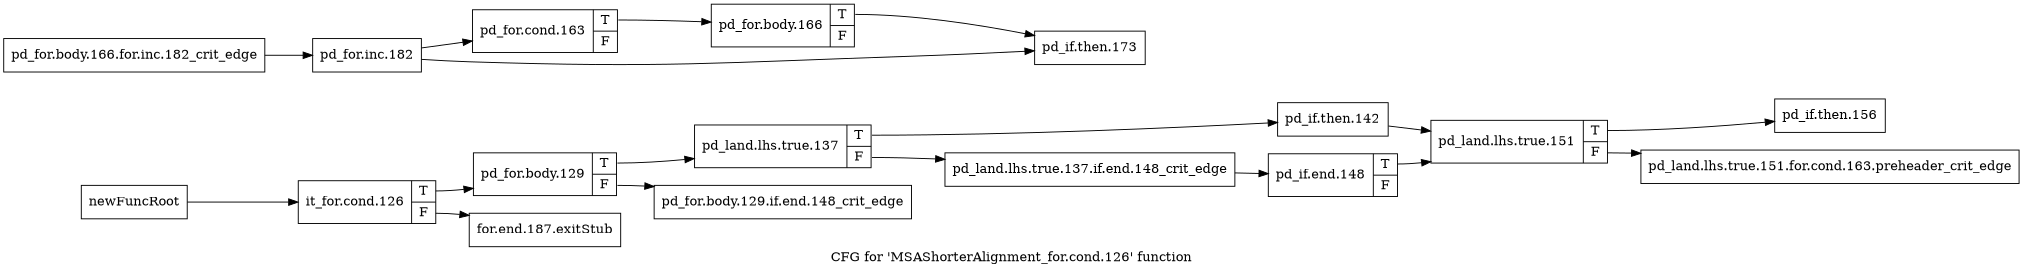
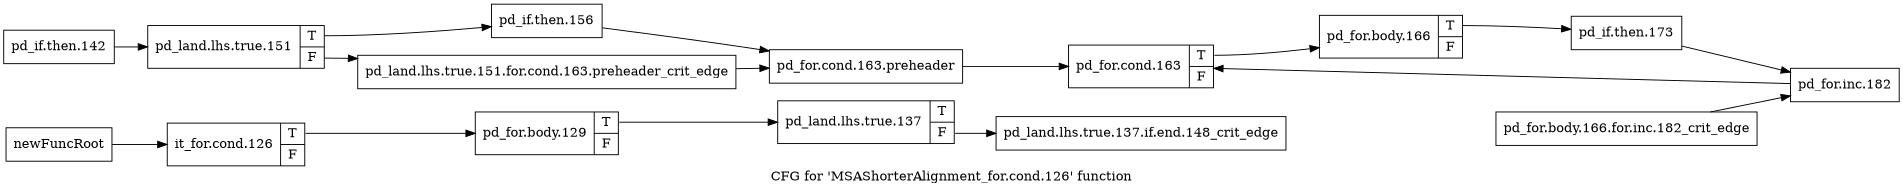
edge "pd_for.inc.182" -> "pd_if.then.173": reversed
node "pd_for.cond.163.preheader": added
edge "pd_land.lhs.true.137" -> "pd_if.then.142": removed
node "pd_if.end.148": removed
node "pd_for.body.129.if.end.148_crit_edge": removed
node "for.end.187.exitStub": removed
